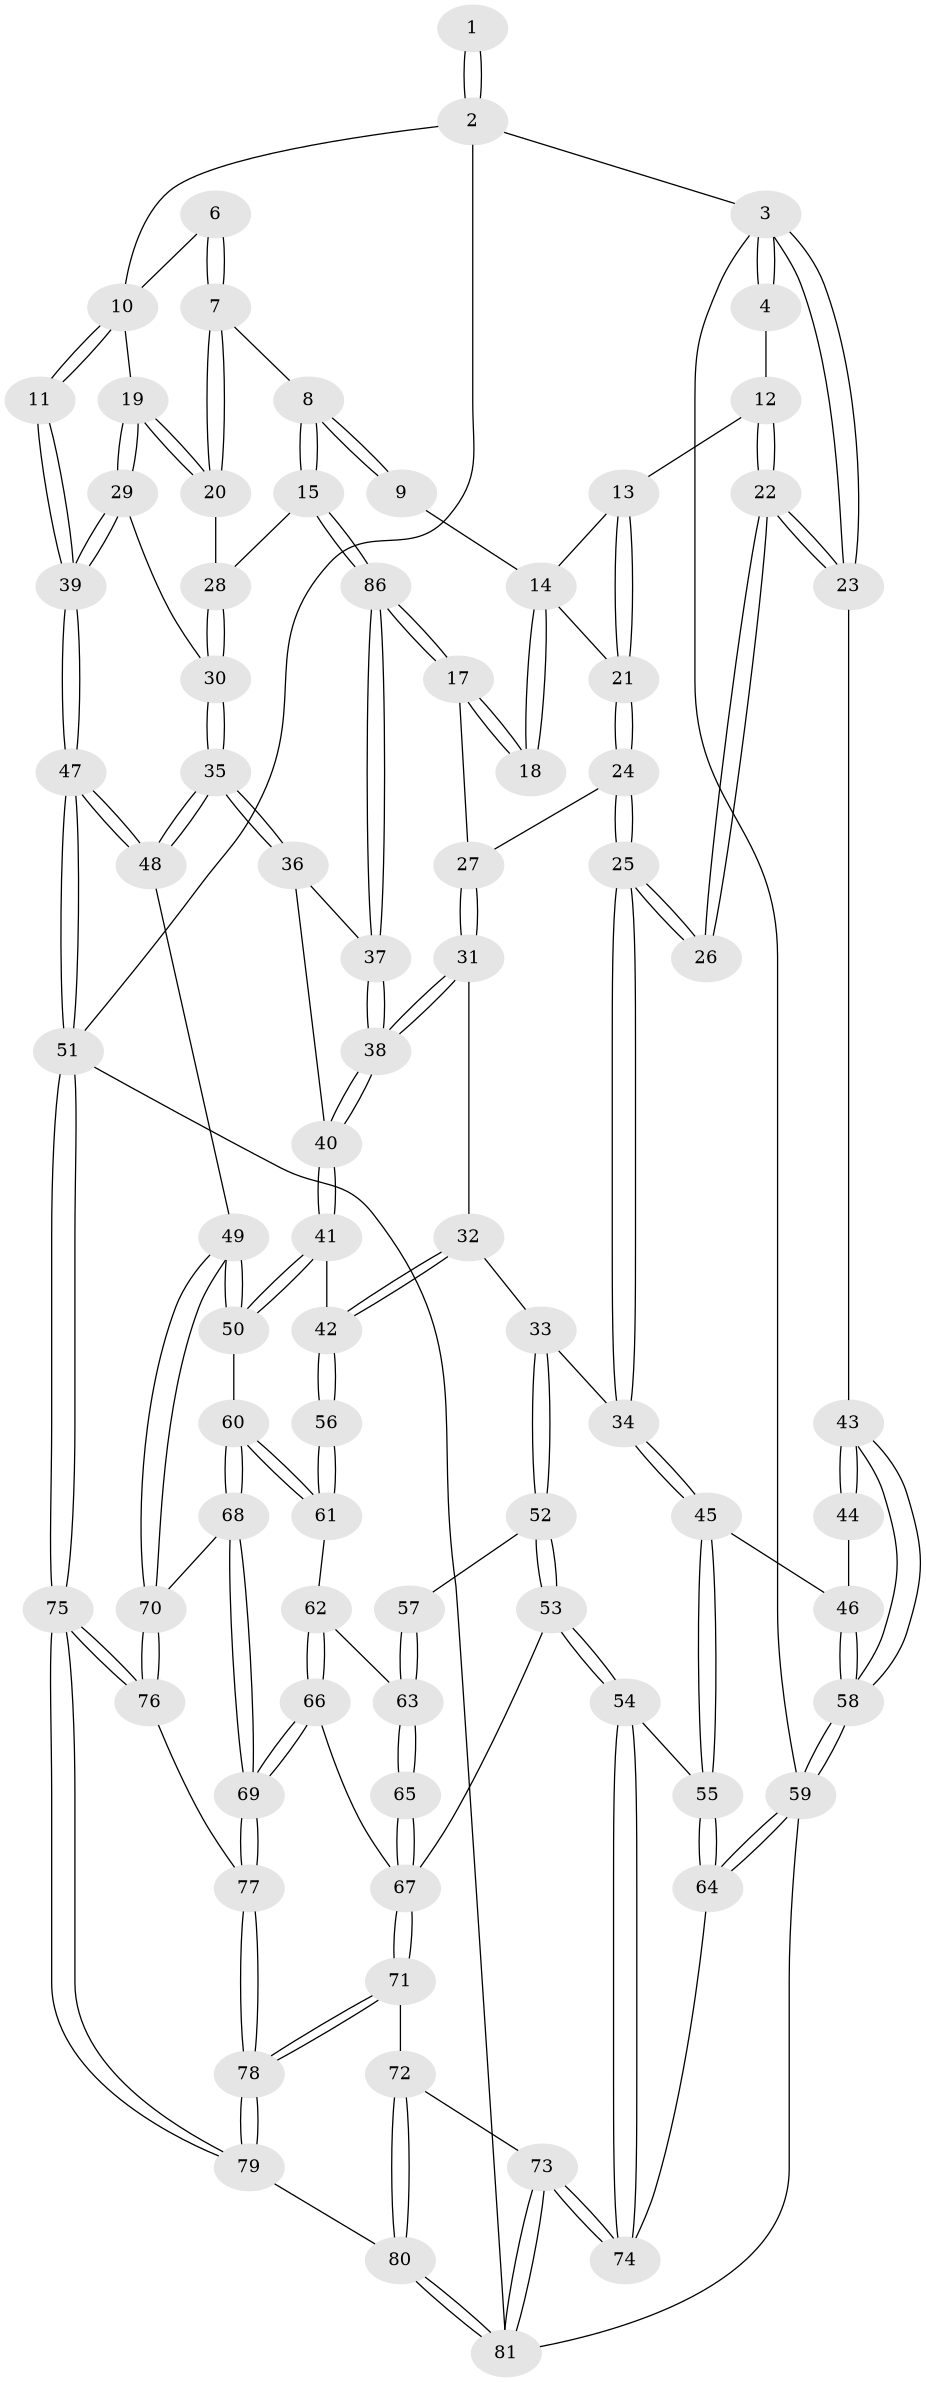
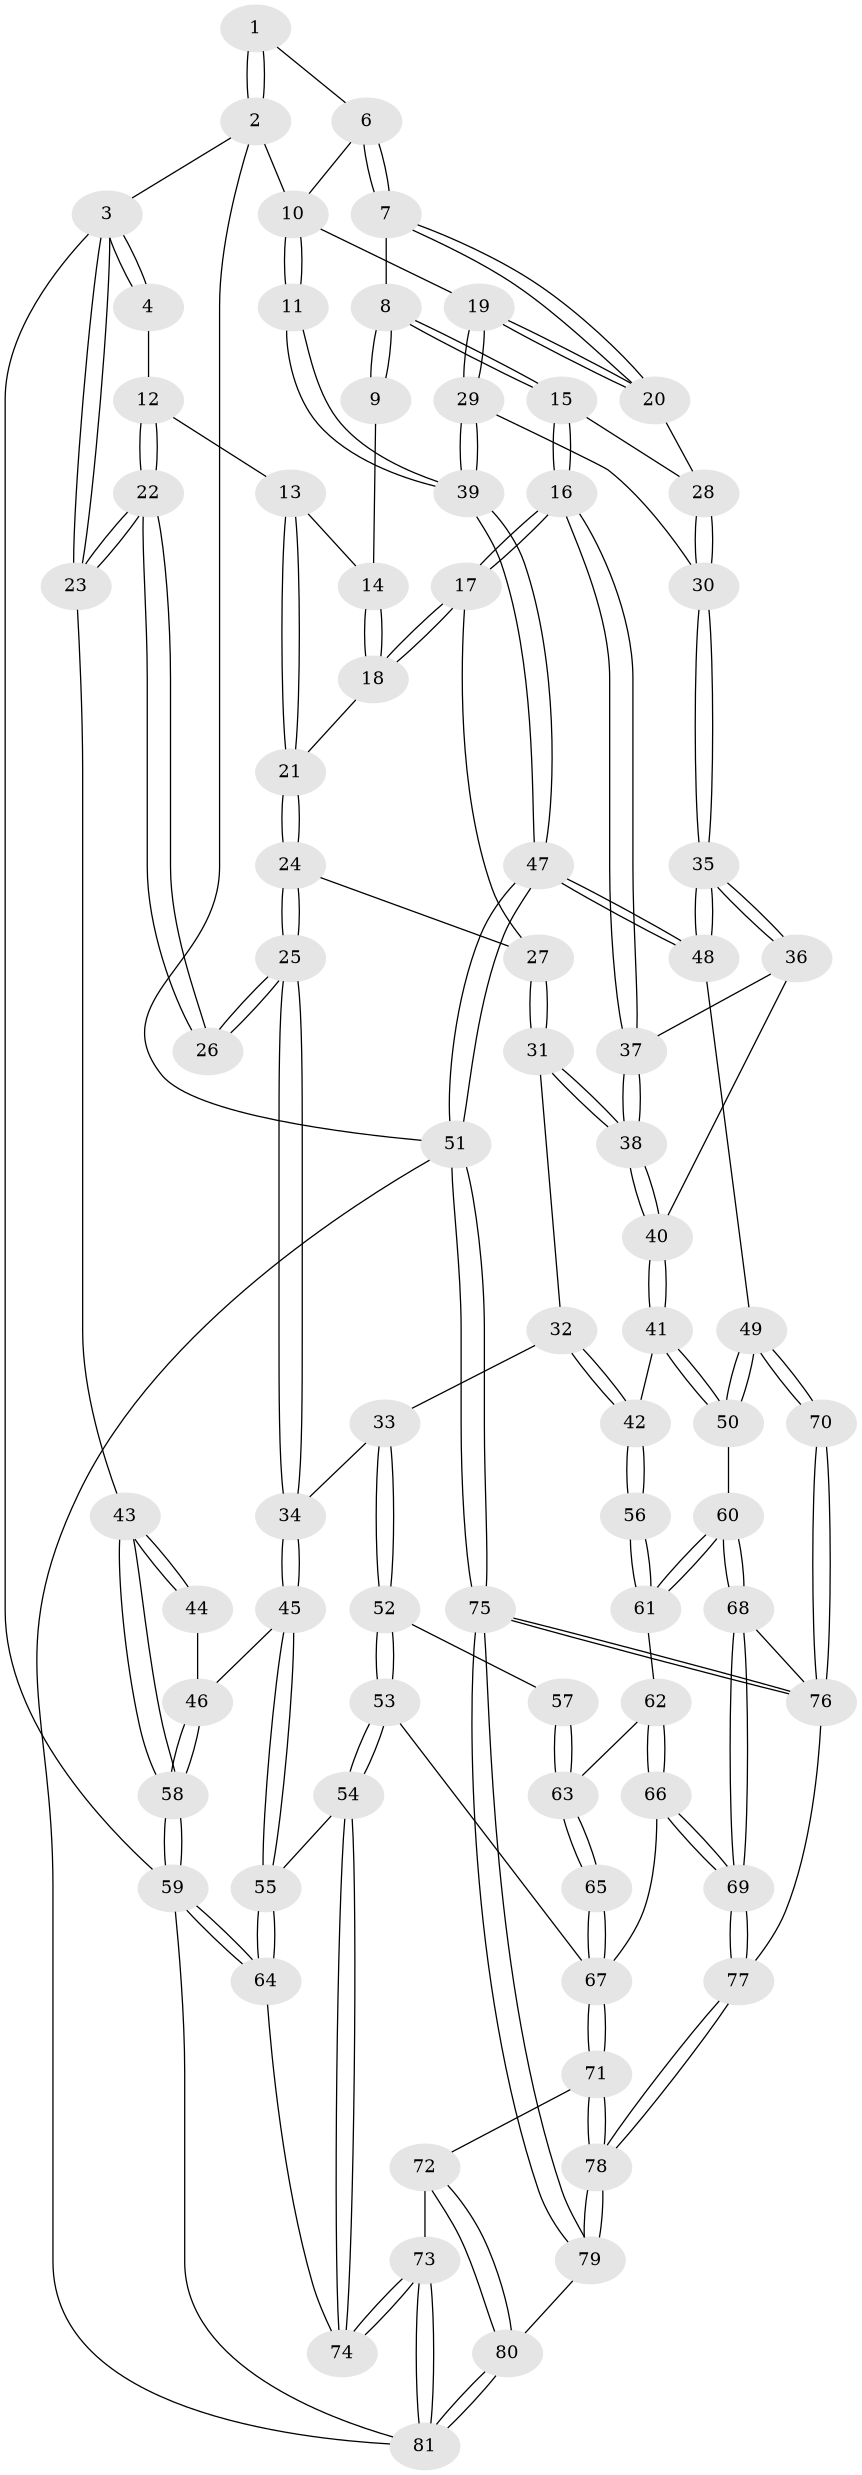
edge "1" -- "6": added
node "86": label "86" -> "16"
edge "14" -- "21": now "18" -- "21"
edge "68" -- "70": now "68" -- "76"
